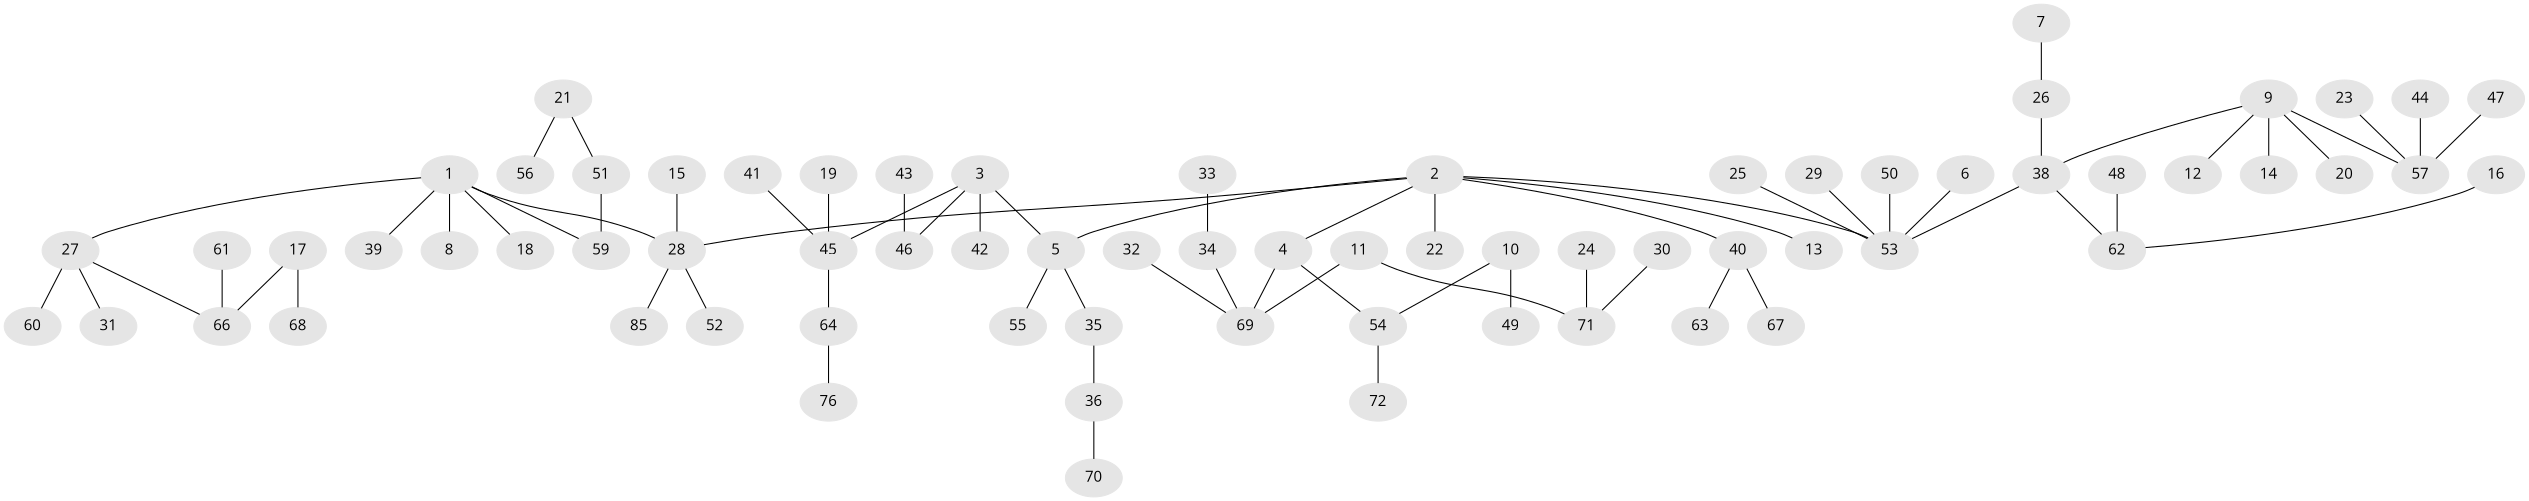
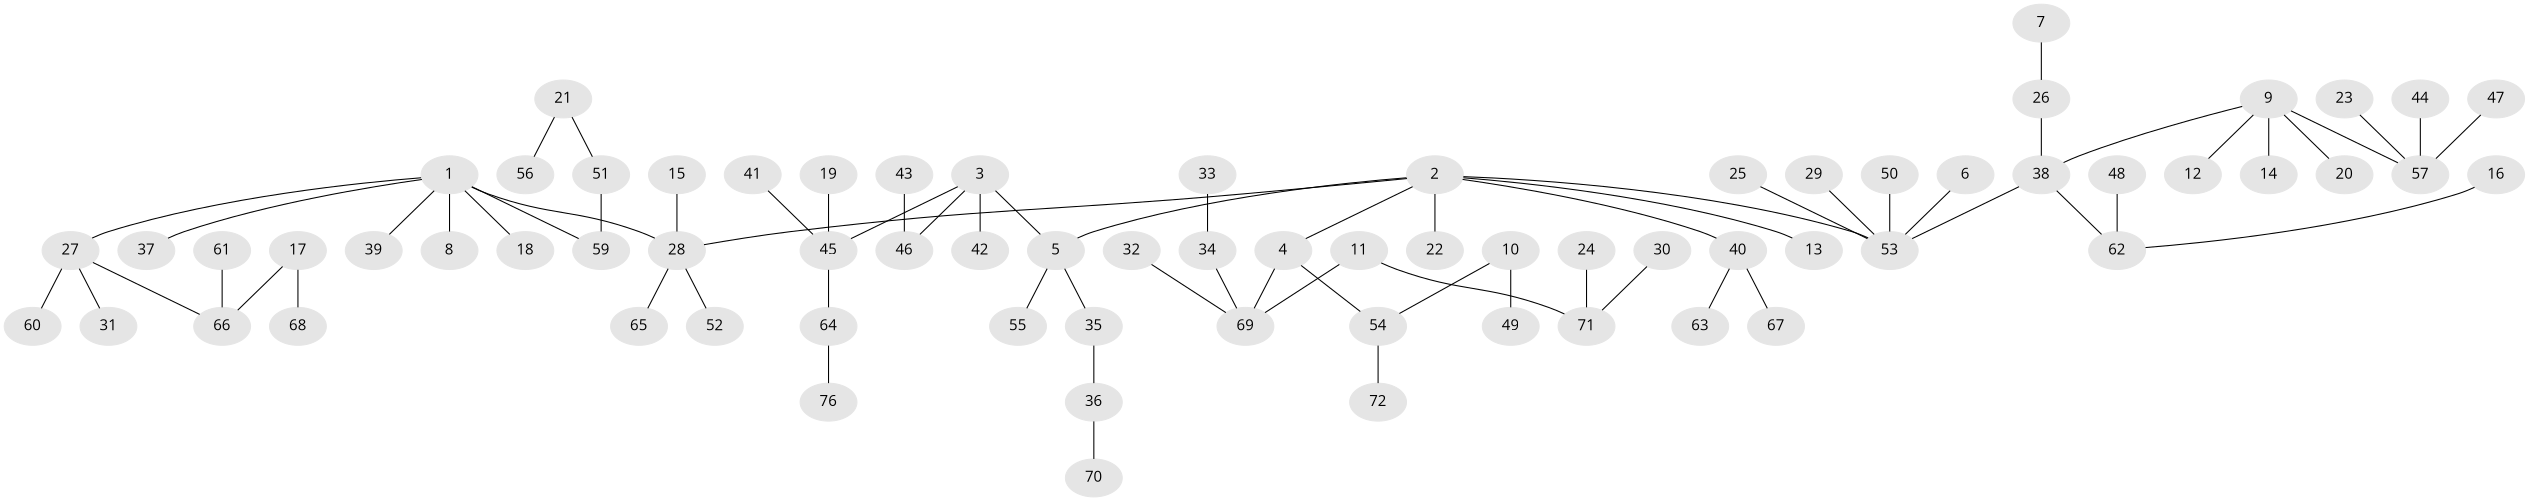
node "37": added
node "85": label "85" -> "65"
